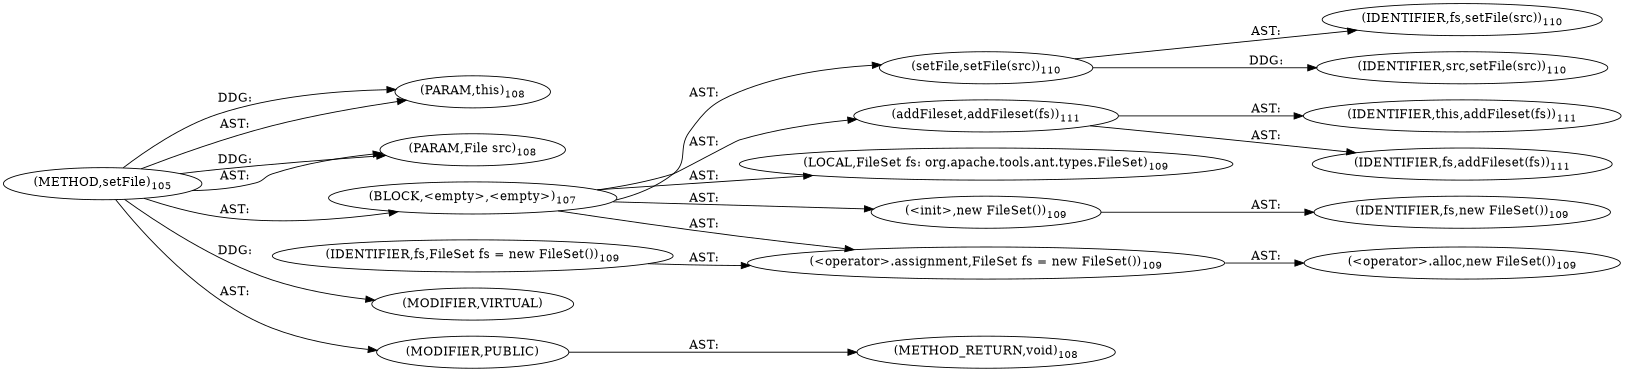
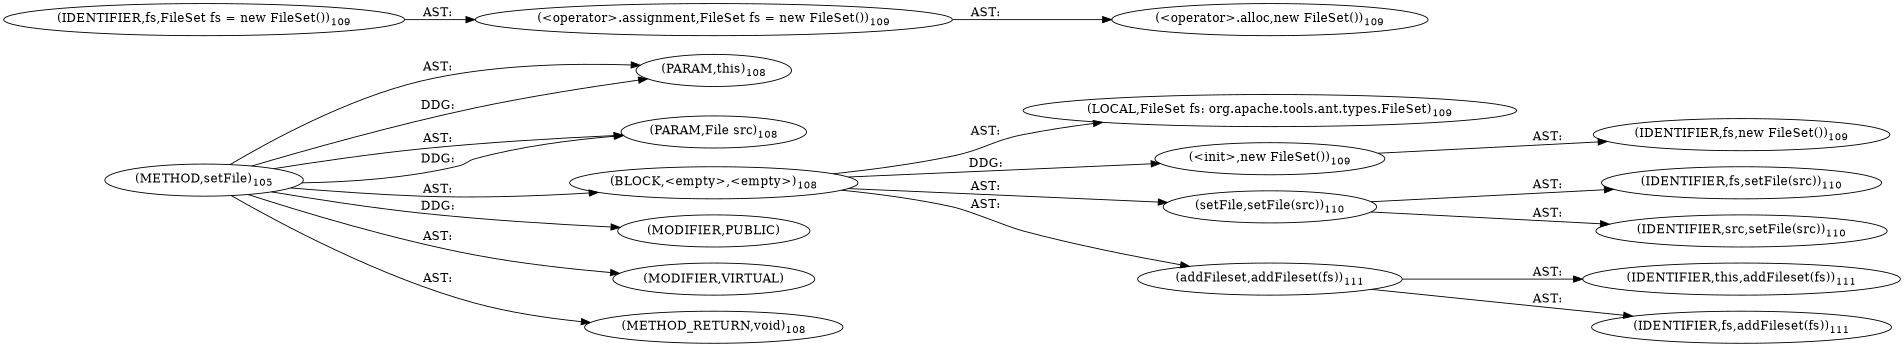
edge "(setFile,setFile(src))" -> "(IDENTIFIER,src,setFile(src))": label "DDG: " -> "AST: "
node "(BLOCK,<empty>,<empty>)": text "107" -> "108"
edge "(BLOCK,<empty>,<empty>)" -> "(<init>,new FileSet())": label "AST: " -> "DDG: "
edge "(BLOCK,<empty>,<empty>)" -> "(<operator>.assignment,FileSet fs = new FileSet())": removed, label "AST:"
edge "(METHOD,setFile)" -> "(MODIFIER,VIRTUAL)": label "DDG: " -> "AST: "
edge "(METHOD,setFile)" -> "(MODIFIER,PUBLIC)": label "AST: " -> "DDG: "
edge "(MODIFIER,PUBLIC)" -> "(METHOD_RETURN,void)": now "(METHOD,setFile)" -> "(METHOD_RETURN,void)"
